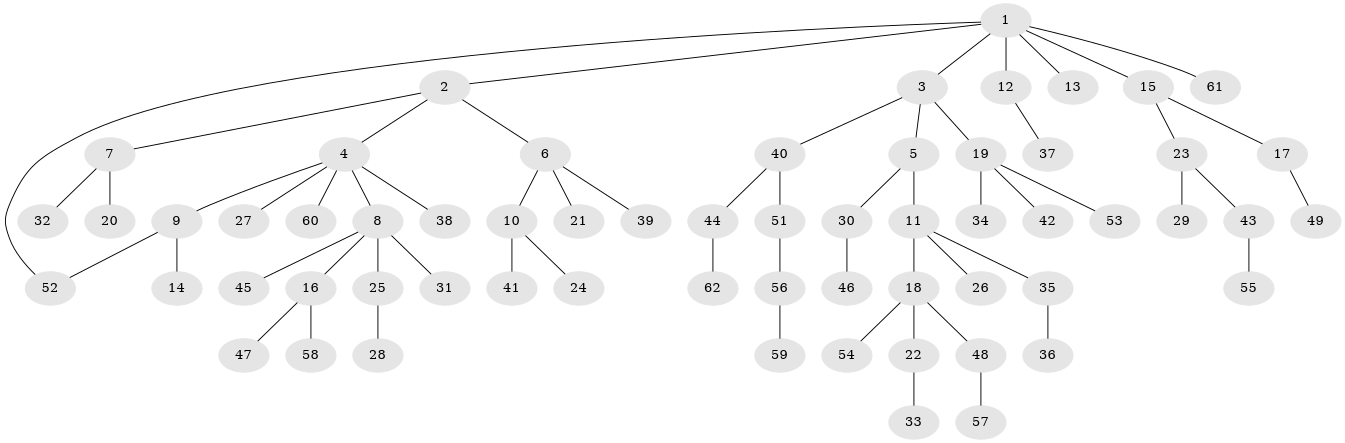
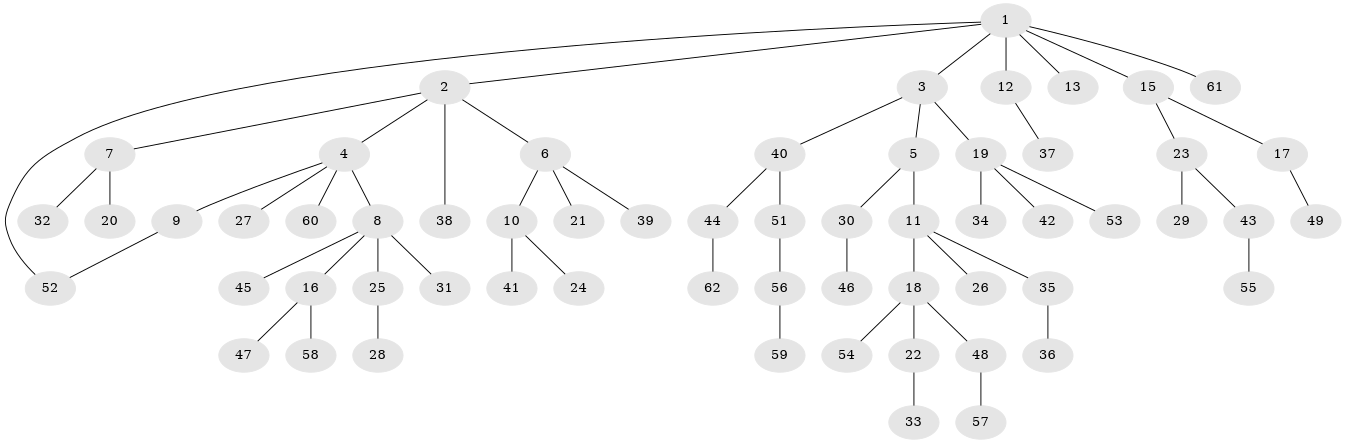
edge "4" -- "38": now "2" -- "38"
node "14": removed
